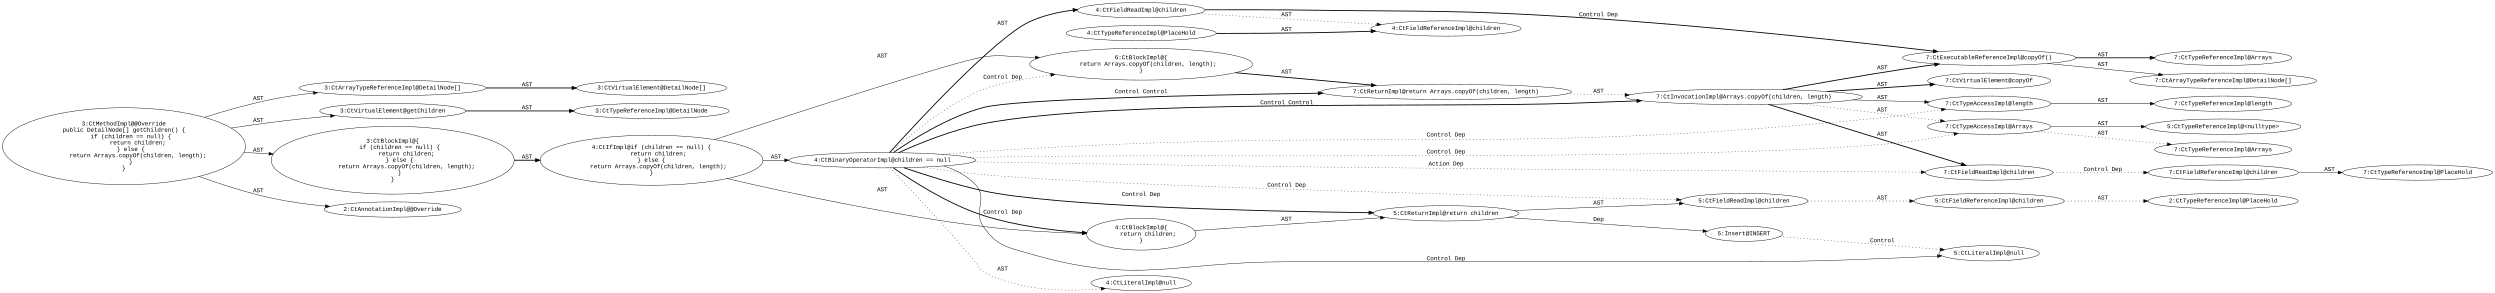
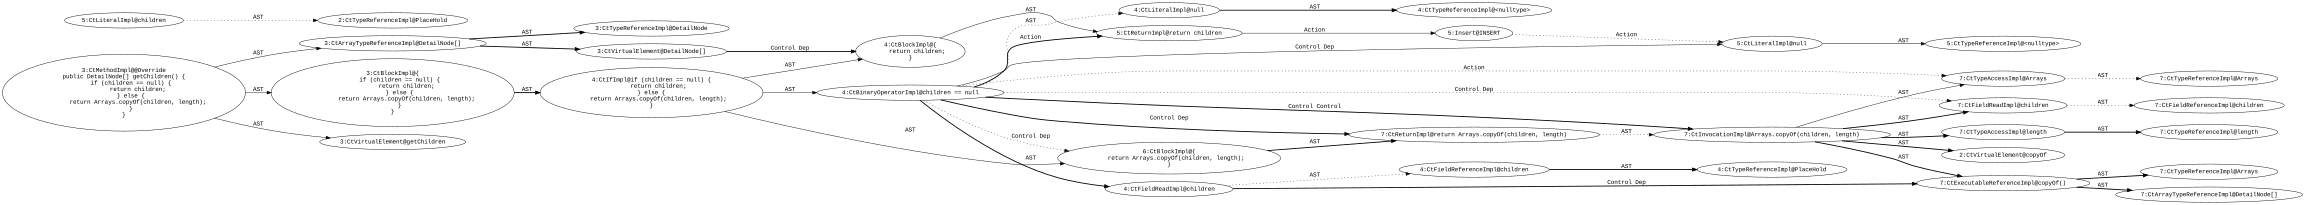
node "4:CtTypeReferenceImpl@<nulltype>": added
edge "4:CtTypeReferenceImpl@PlaceHold" -> "4:CtFieldReferenceImpl@children": reversed
edge "7:CtExecutableReferenceImpl@copyOf()" -> "7:CtArrayTypeReferenceImpl@DetailNode[]": style solid -> bold
node "7:CtVirtualElement@copyOf": label "7:CtVirtualElement@copyOf" -> "2:CtVirtualElement@copyOf"
edge "4:CtBinaryOperatorImpl@children == null" -> "7:CtReturnImpl@return Arrays.copyOf(children, length)": label "Control Control" -> "Control Dep"
edge "7:CtInvocationImpl@Arrays.copyOf(children, length)" -> "7:CtTypeAccessImpl@length": style solid -> bold
edge "7:CtTypeAccessImpl@length" -> "7:CtTypeReferenceImpl@length": style solid -> bold
edge "3:CtVirtualElement@getChildren" -> "3:CtTypeReferenceImpl@DetailNode": now "3:CtArrayTypeReferenceImpl@DetailNode[]" -> "3:CtTypeReferenceImpl@DetailNode"
edge "7:CtInvocationImpl@Arrays.copyOf(children, length)" -> "7:CtTypeAccessImpl@Arrays": style dotted -> solid
edge "7:CtTypeAccessImpl@Arrays" -> "5:CtTypeReferenceImpl@<nulltype>": now "5:CtLiteralImpl@null" -> "5:CtTypeReferenceImpl@<nulltype>"
edge "4:CtBinaryOperatorImpl@children == null" -> "7:CtTypeAccessImpl@length": removed, label "Control Dep"
edge "4:CtBinaryOperatorImpl@children == null" -> "7:CtTypeAccessImpl@Arrays": label "Control Dep" -> "Action"
edge "4:CtBinaryOperatorImpl@children == null" -> "7:CtFieldReadImpl@children": label "Action Dep" -> "Control Dep"
edge "7:CtFieldReadImpl@children" -> "7:CtFieldReferenceImpl@children": label "Control Dep" -> "AST"
node "7:CtTypeReferenceImpl@PlaceHold": removed
edge "4:CtBinaryOperatorImpl@children == null" -> "5:CtReturnImpl@return children": label "Control Dep" -> "Action"
node "5:CtFieldReadImpl@children": removed
node "5:CtFieldReferenceImpl@children": label "5:CtFieldReferenceImpl@children" -> "5:CtLiteralImpl@children"
node "2:CtAnnotationImpl@@Override": removed
edge "4:CtBinaryOperatorImpl@children == null" -> "4:CtBlockImpl@{ return children; }": now "3:CtVirtualElement@DetailNode[]" -> "4:CtBlockImpl@{ return children; }"
edge "5:CtReturnImpl@return children" -> "5:Insert@INSERT": label "Dep" -> "Action"
edge "5:Insert@INSERT" -> "5:CtLiteralImpl@null": label "Control" -> "Action"
